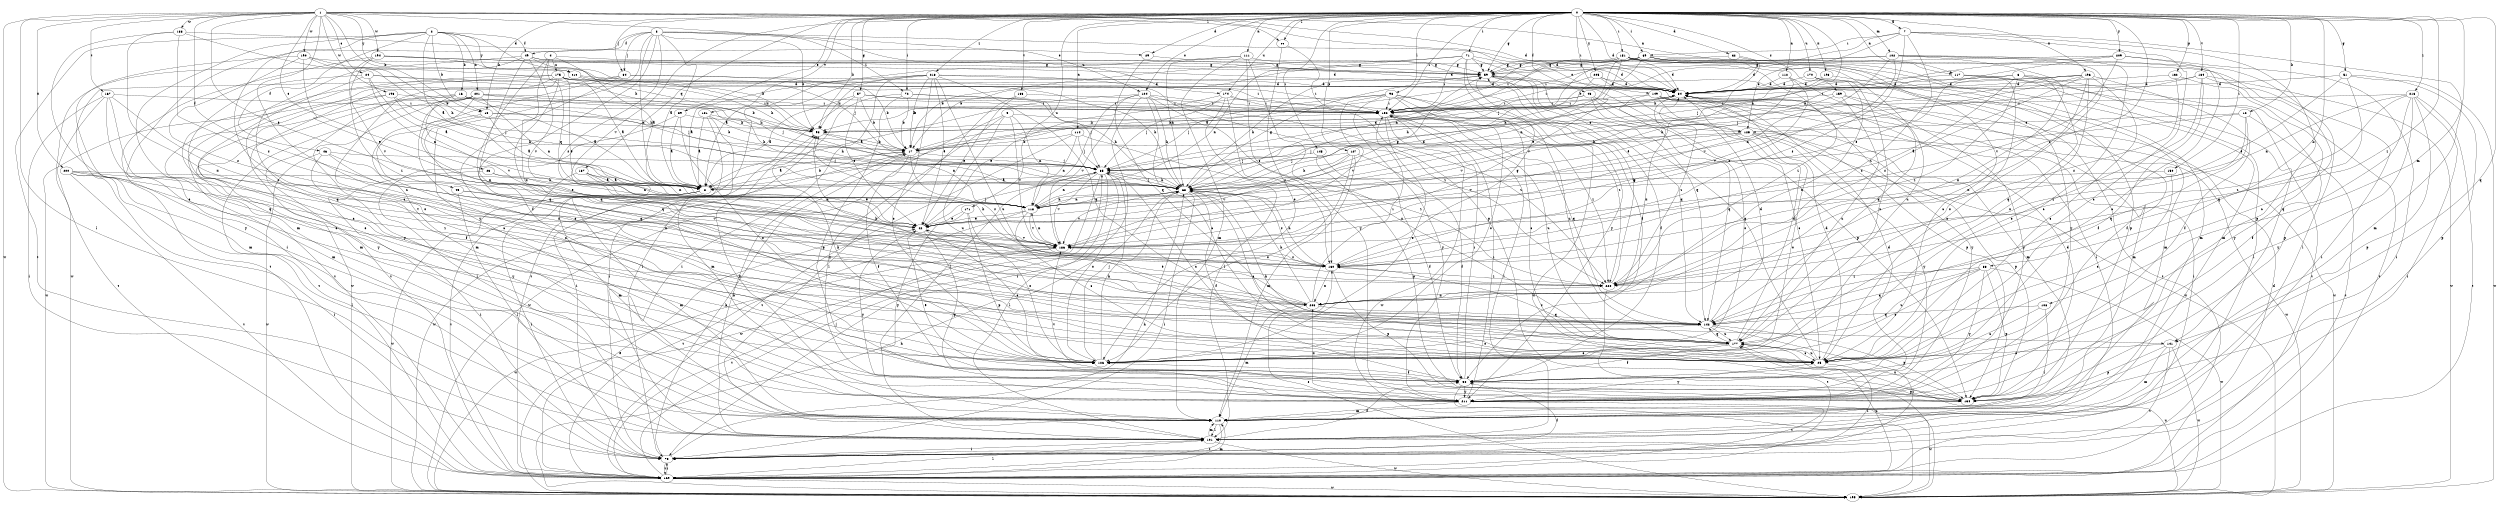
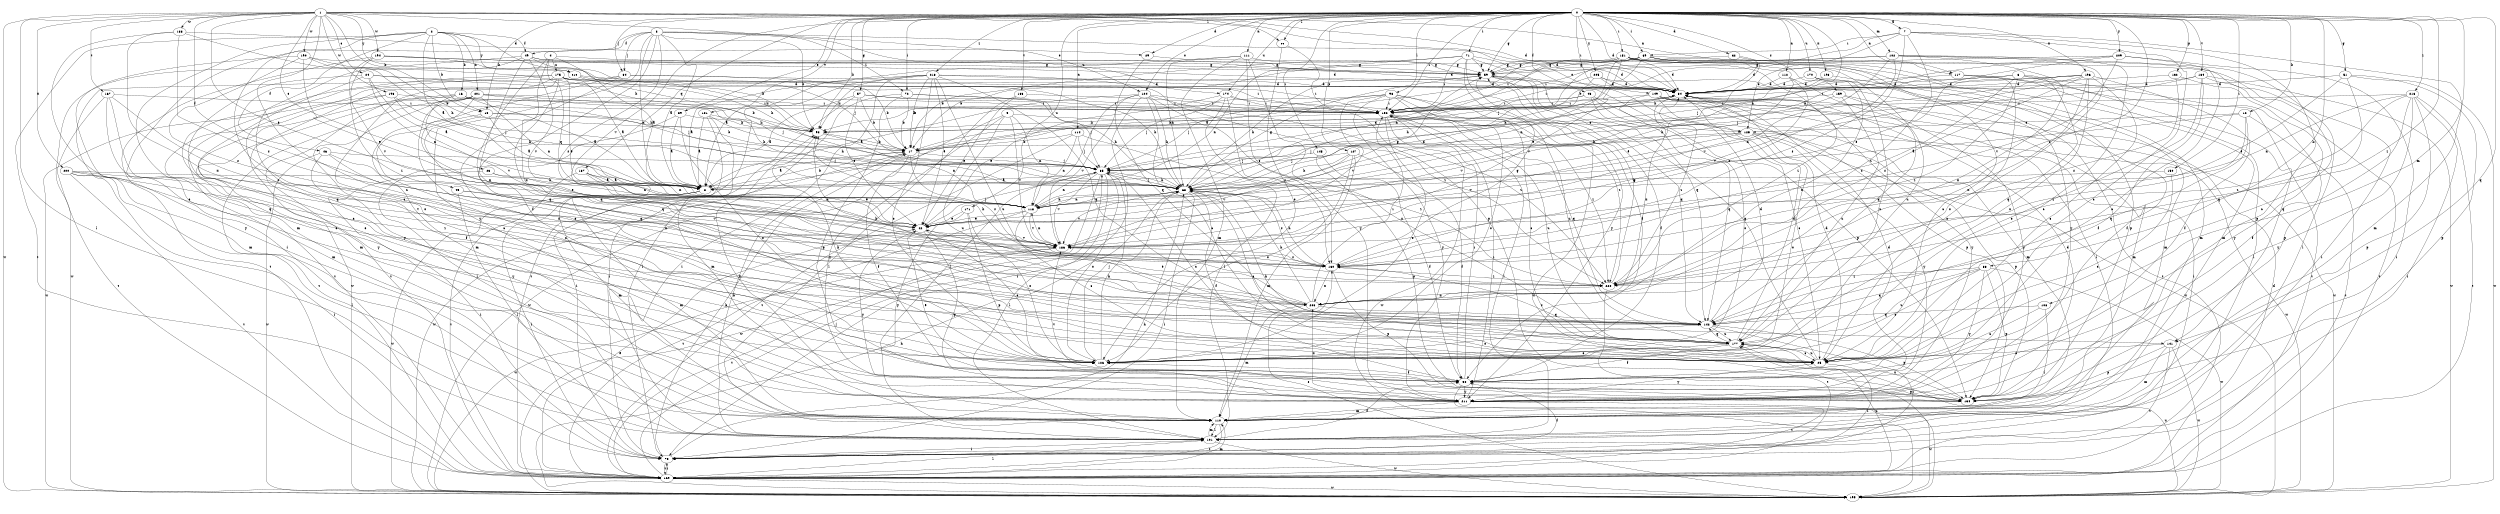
edge "167" -> "75": removed, label "i"
